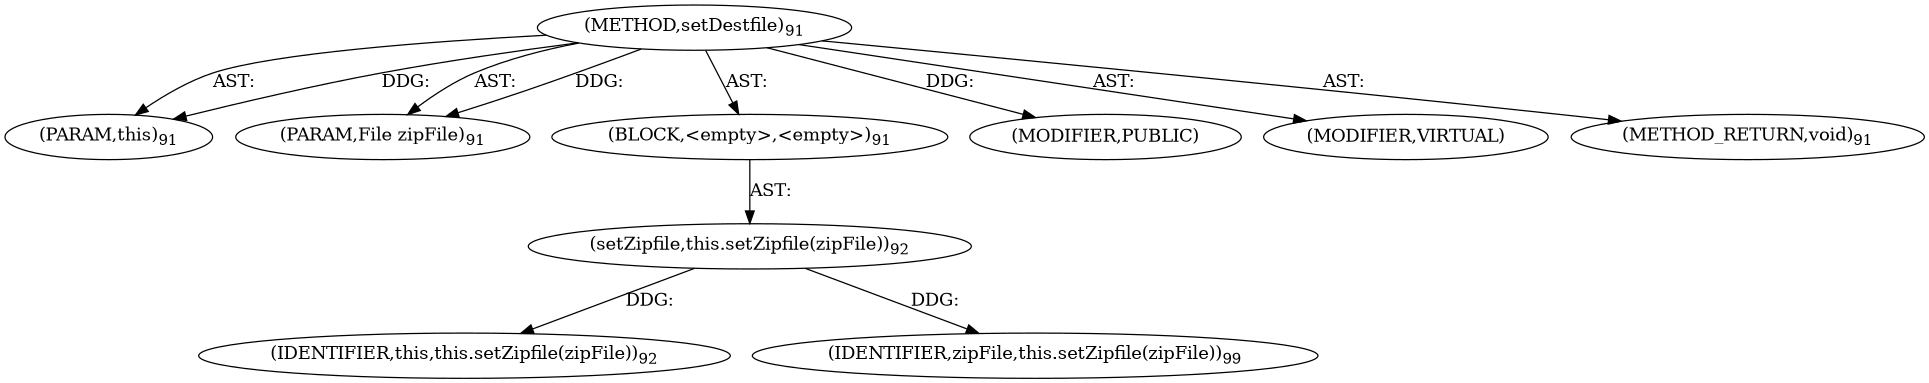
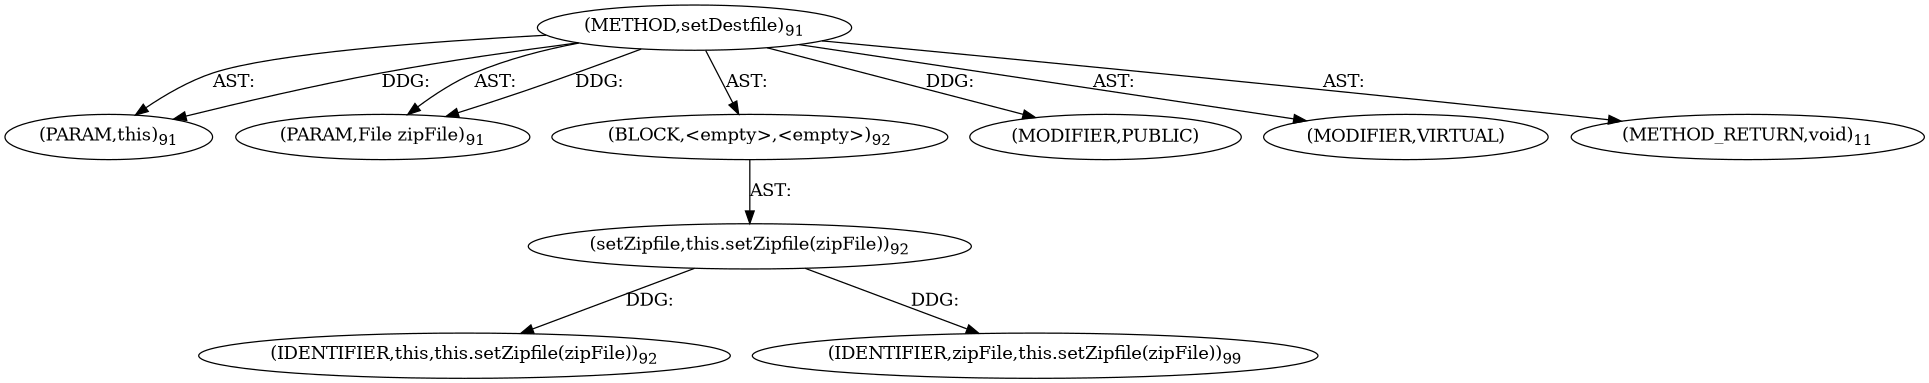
node "(BLOCK,<empty>,<empty>)": text "91" -> "92"
node "(METHOD_RETURN,void)": text "91" -> "11"
